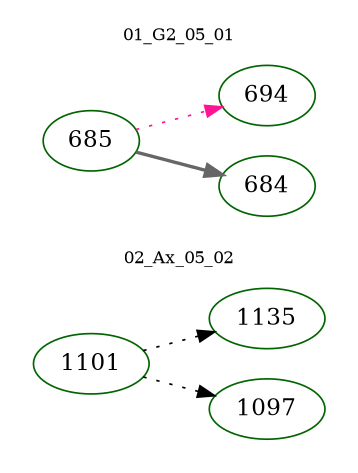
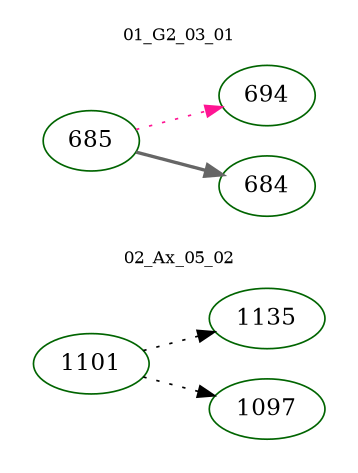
cluster "01_G2_05_01": label "01_G2_05_01" -> "01_G2_03_01"
